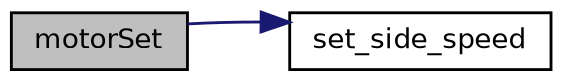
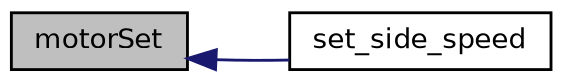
edge "motorSet" -> "set_side_speed": reversed
